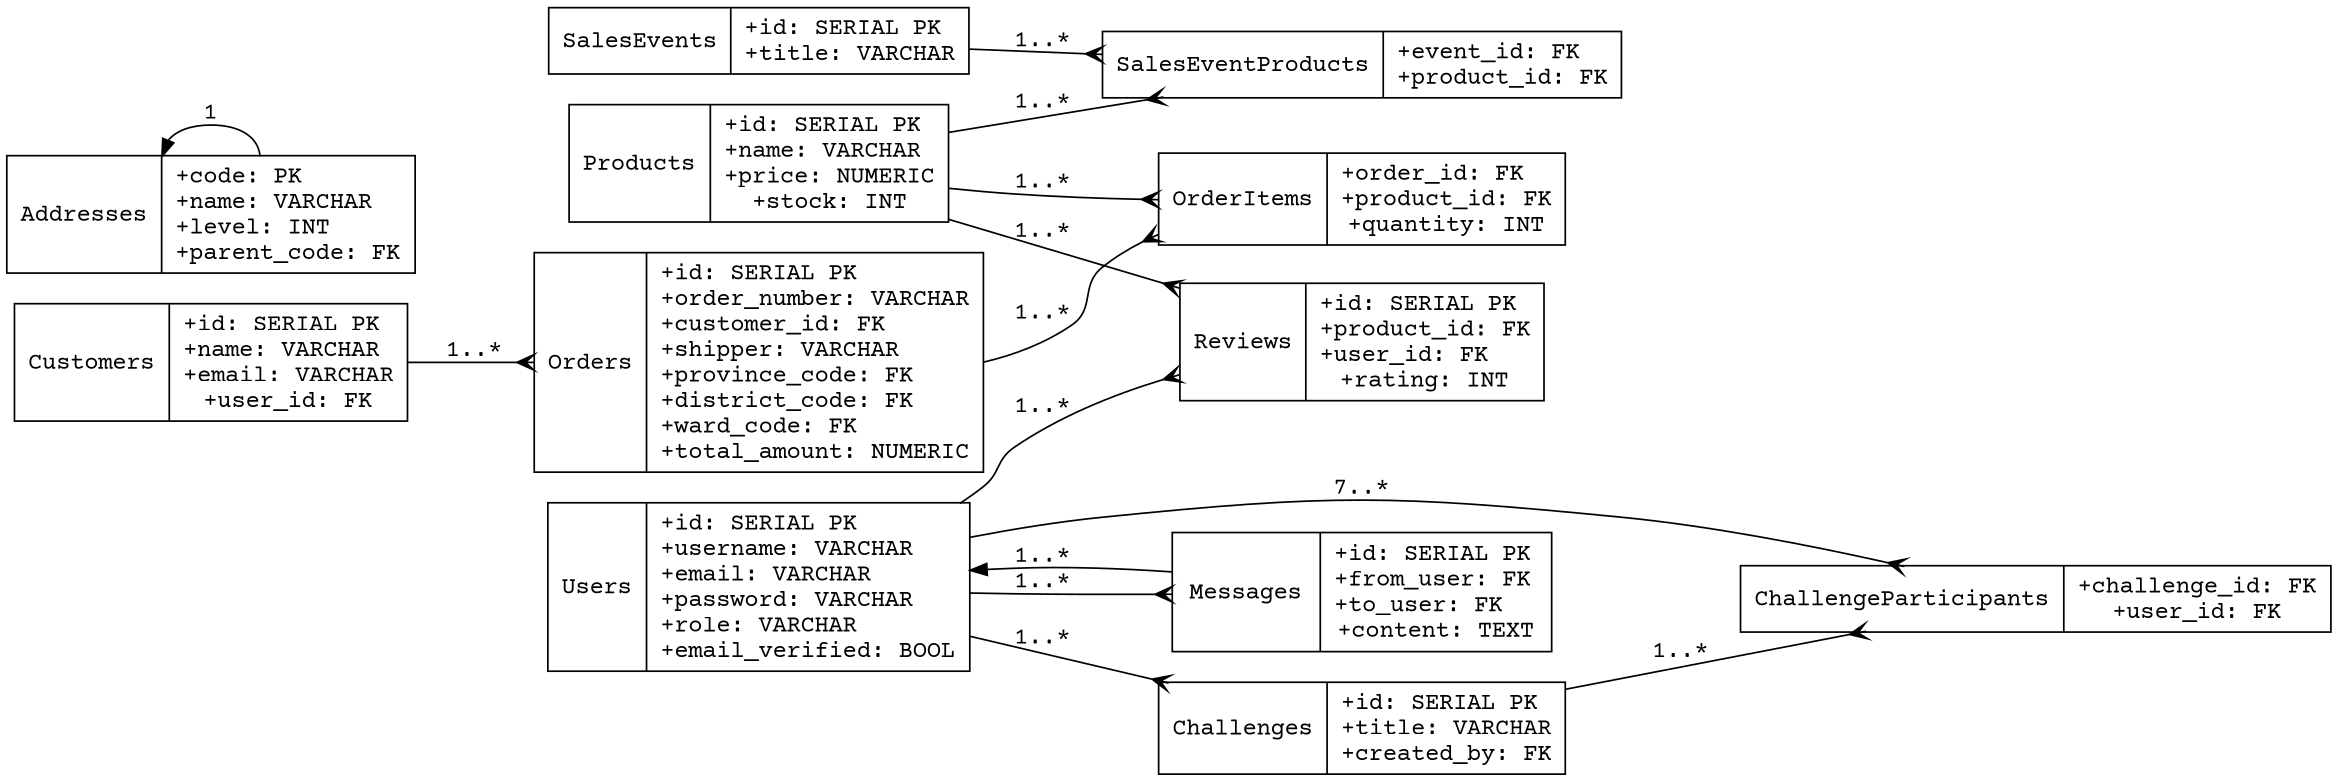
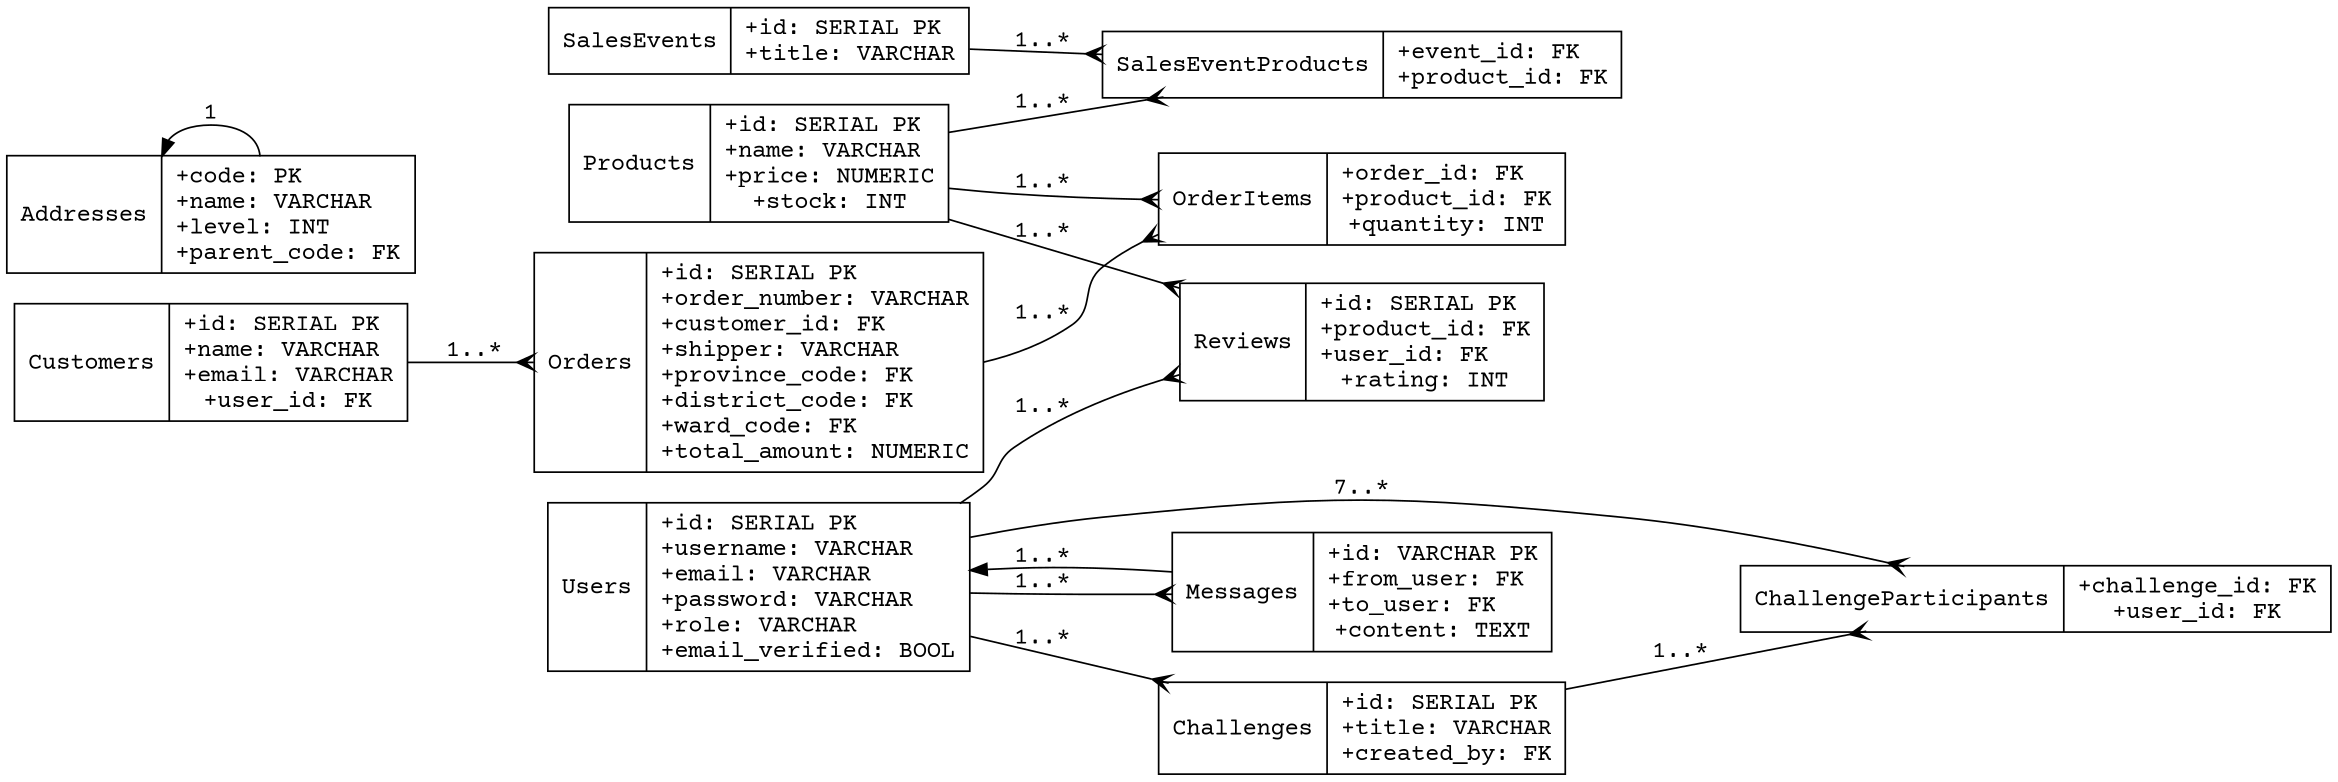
node "Messages": text "+id: SERIAL PK" -> "+id: VARCHAR PK"
